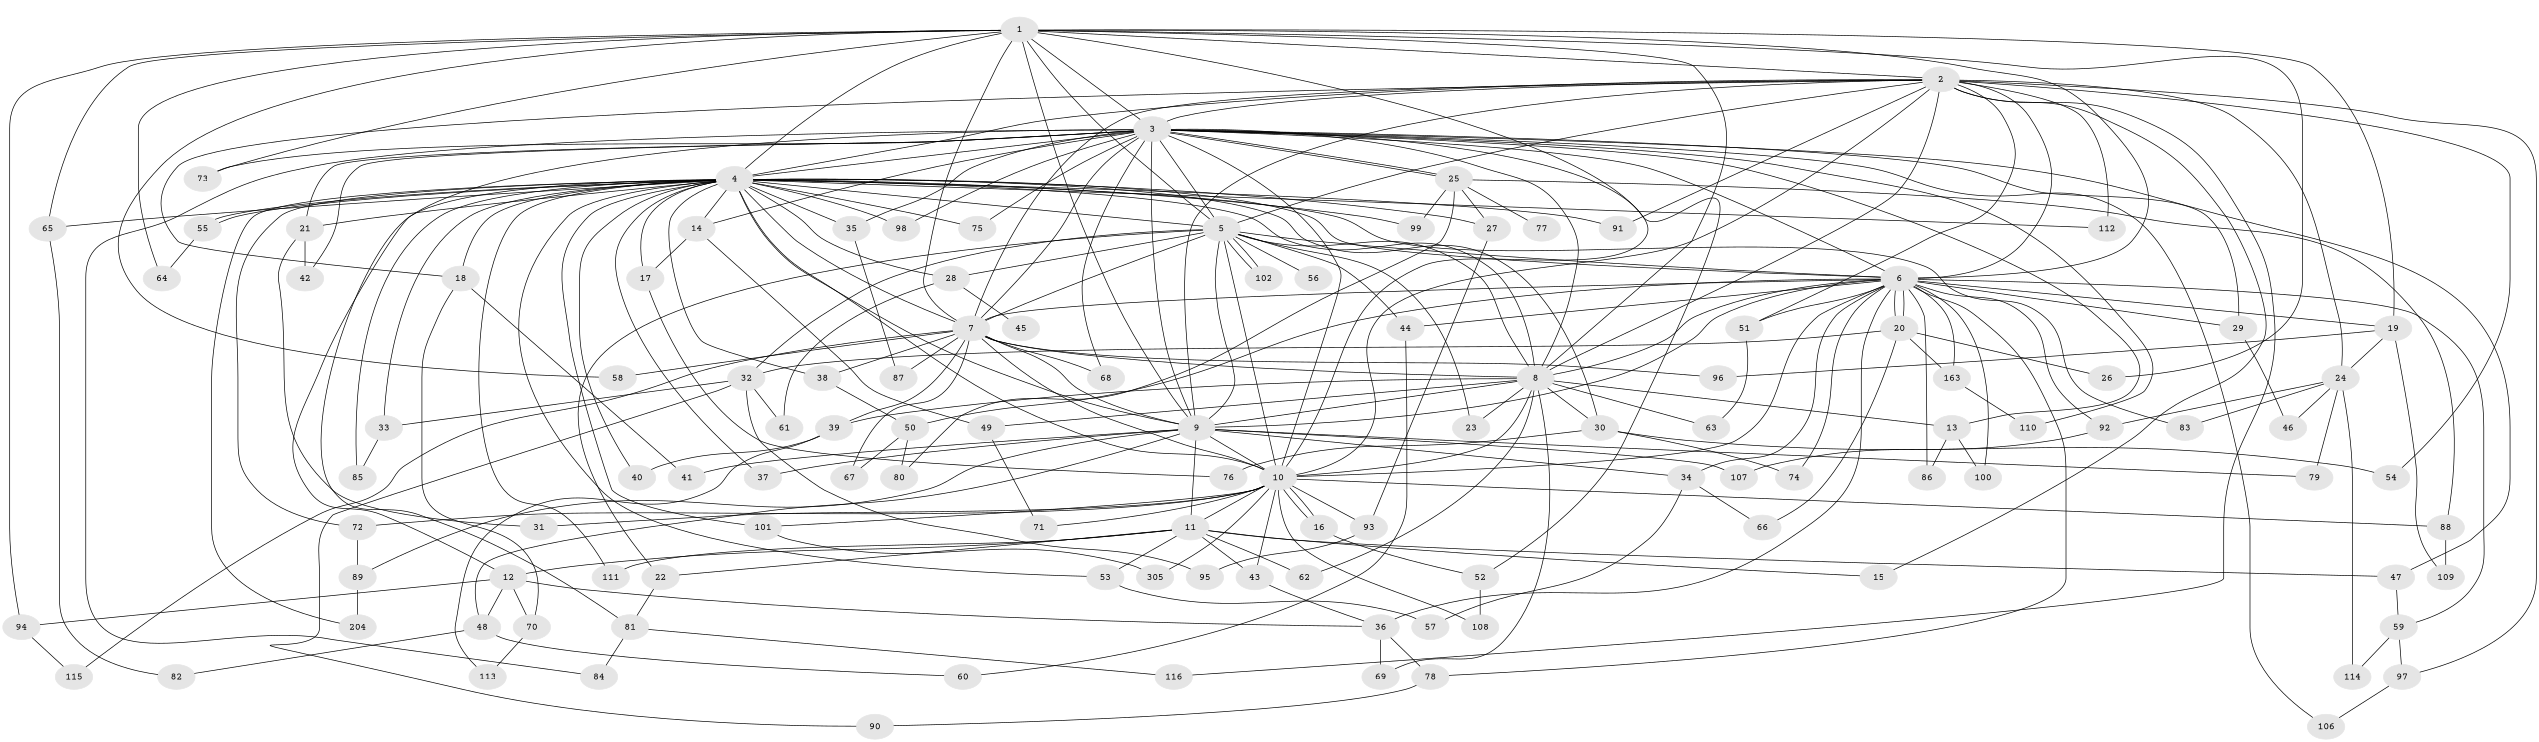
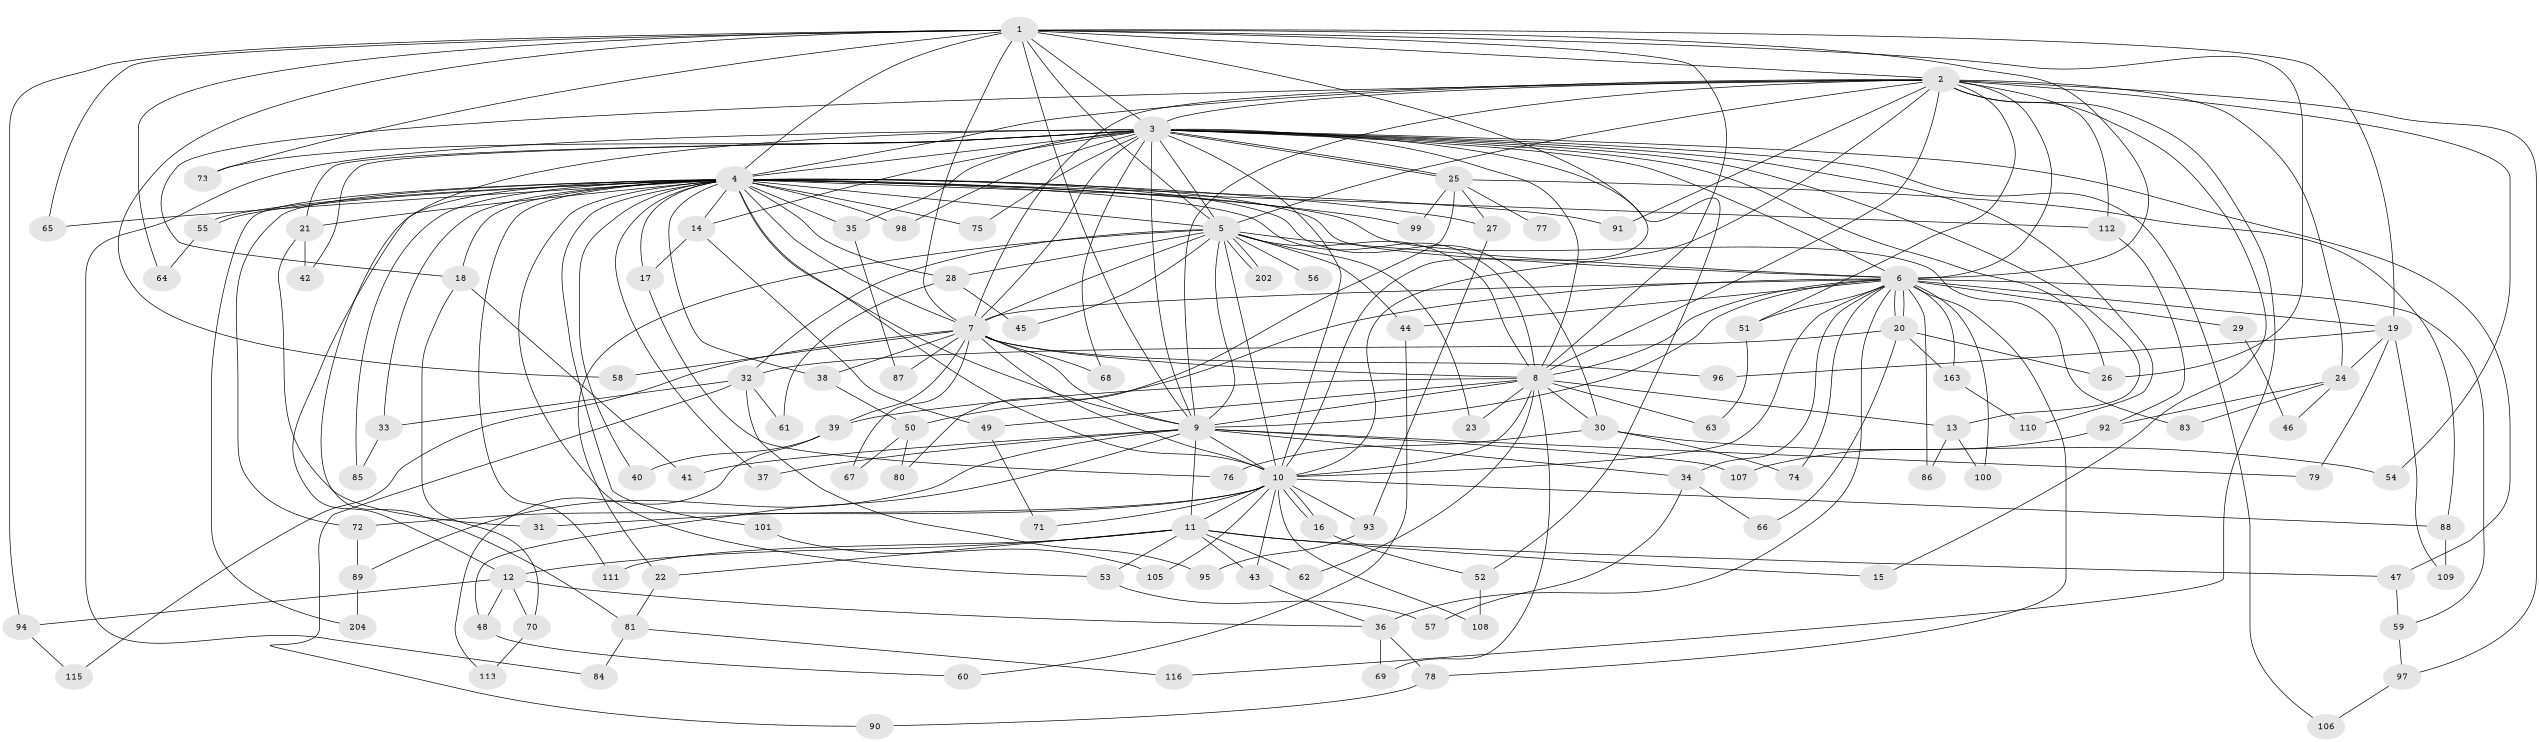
edge "3" -- "29": now "3" -- "26"
node "102": label "102" -> "202"
edge "5" -- "45": added
edge "6" -- "92": now "112" -- "92"
edge "24" -- "79": now "19" -- "79"
edge "10" -- "101": removed
node "305": label "305" -> "105"
node "82": removed
node "114": removed
